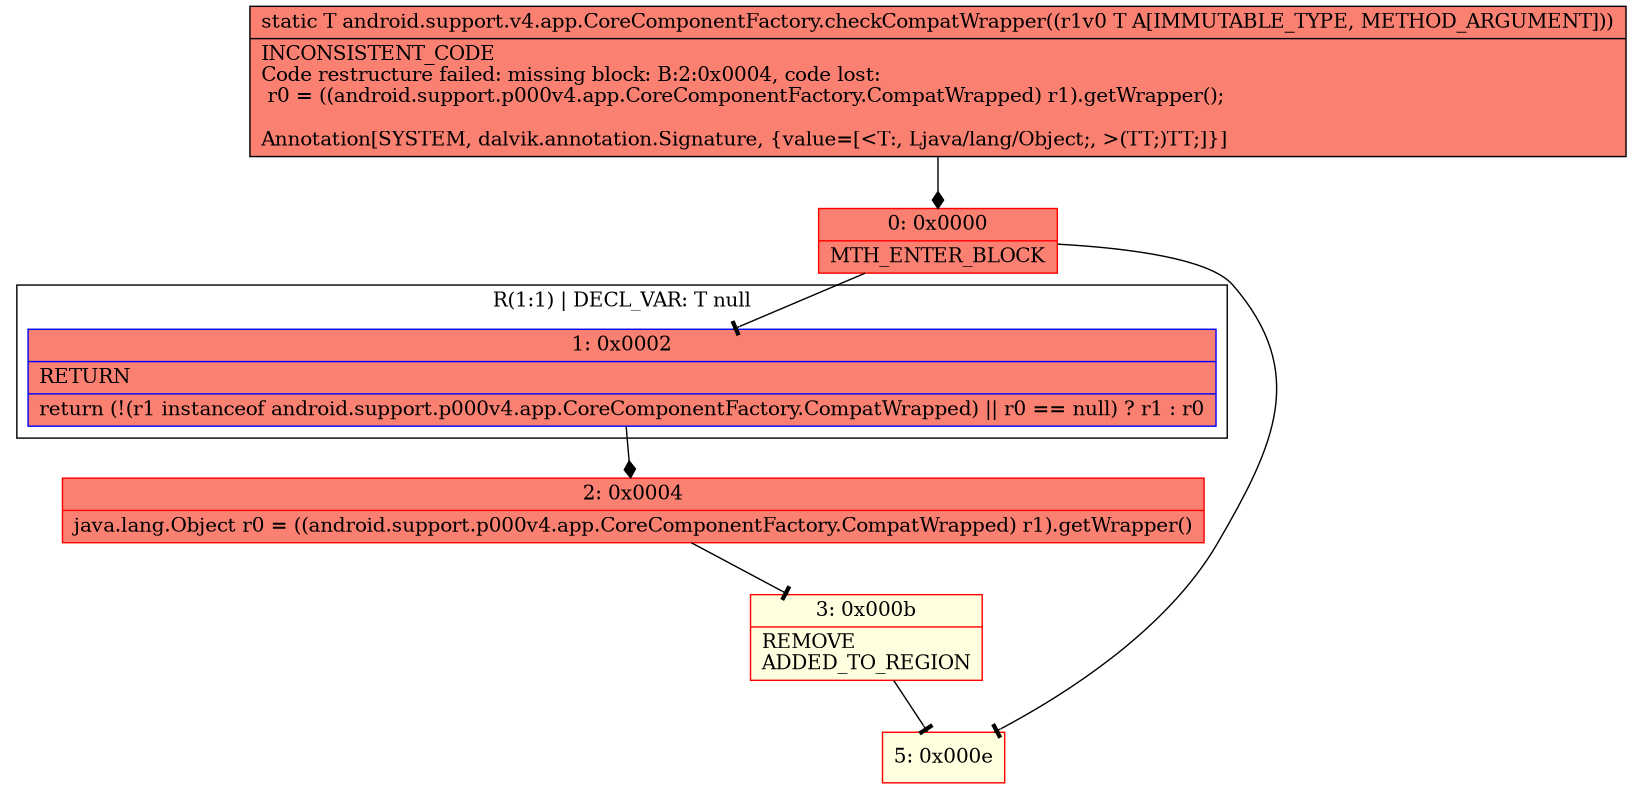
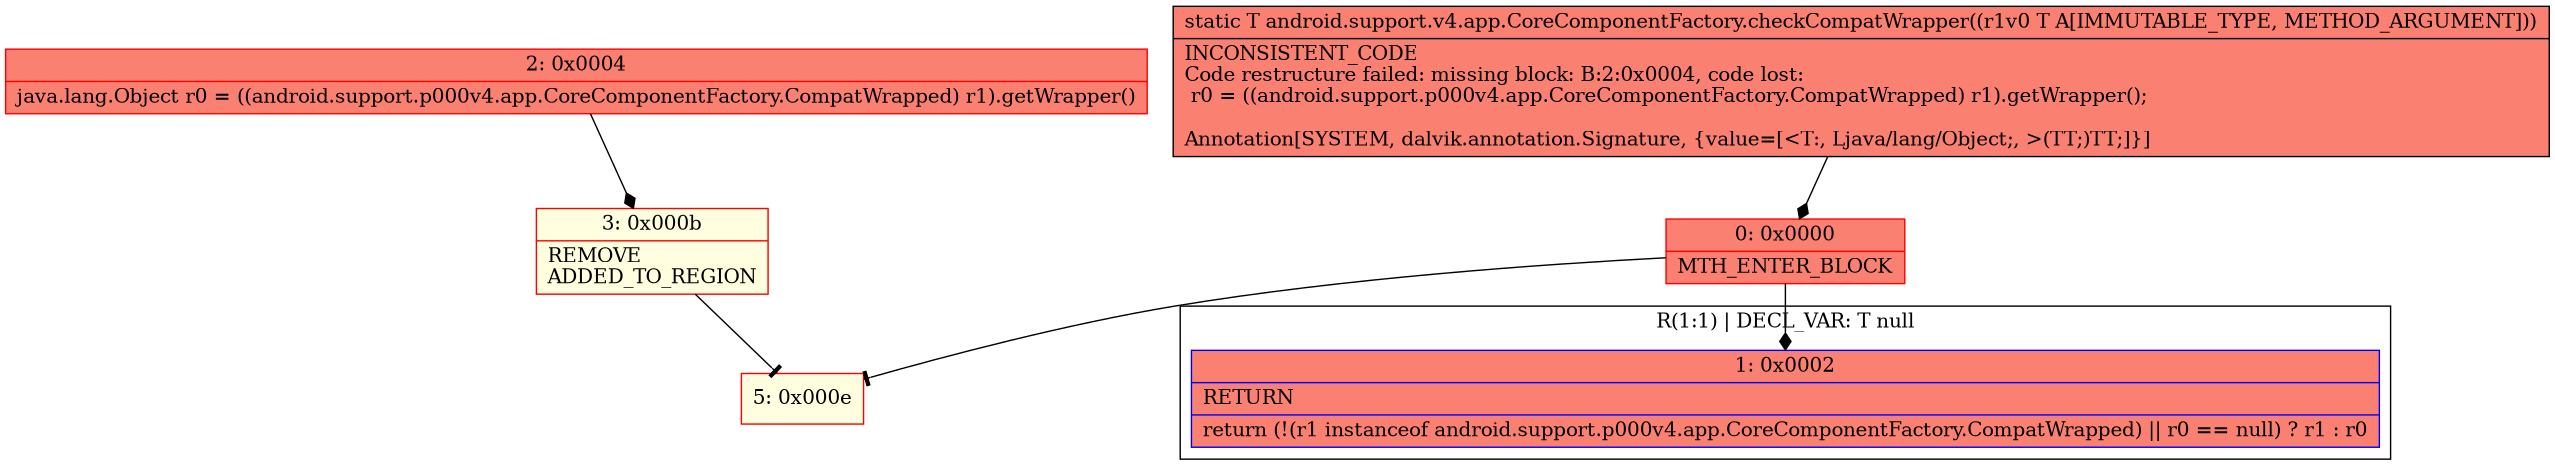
edge "0: 0x0000" -> "1: 0x0002": arrowhead tee -> diamond
edge "1: 0x0002" -> "2: 0x0004": removed
edge "2: 0x0004" -> "3: 0x000b": arrowhead tee -> diamond
